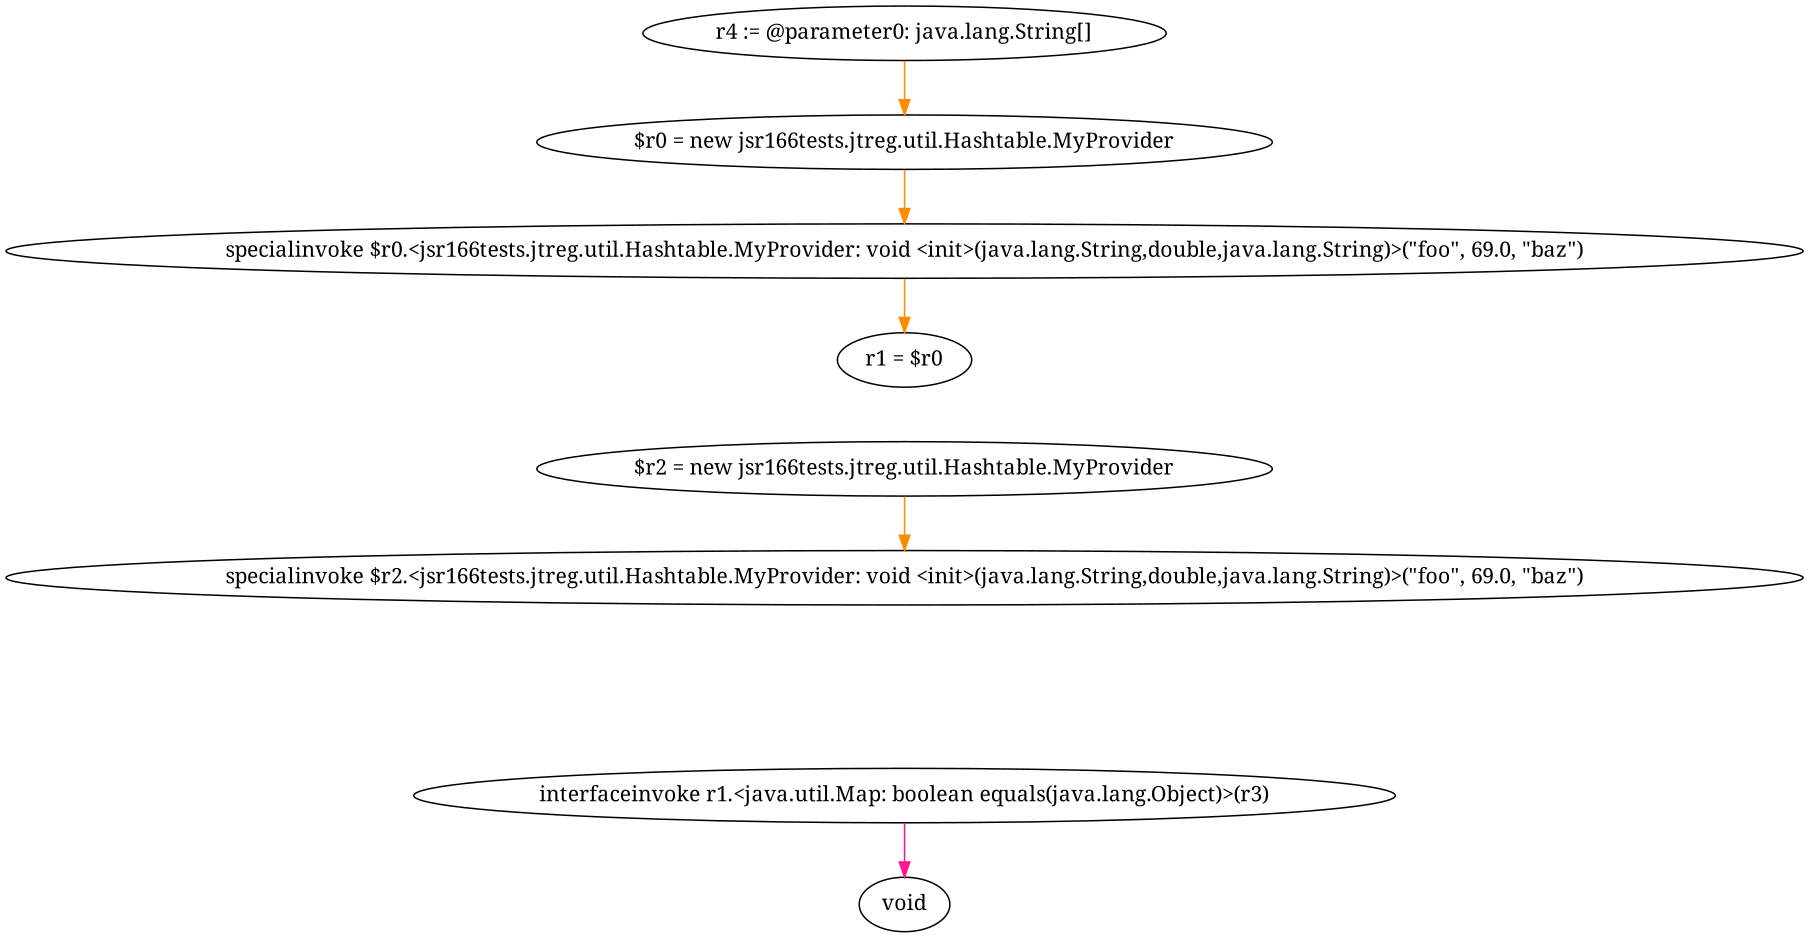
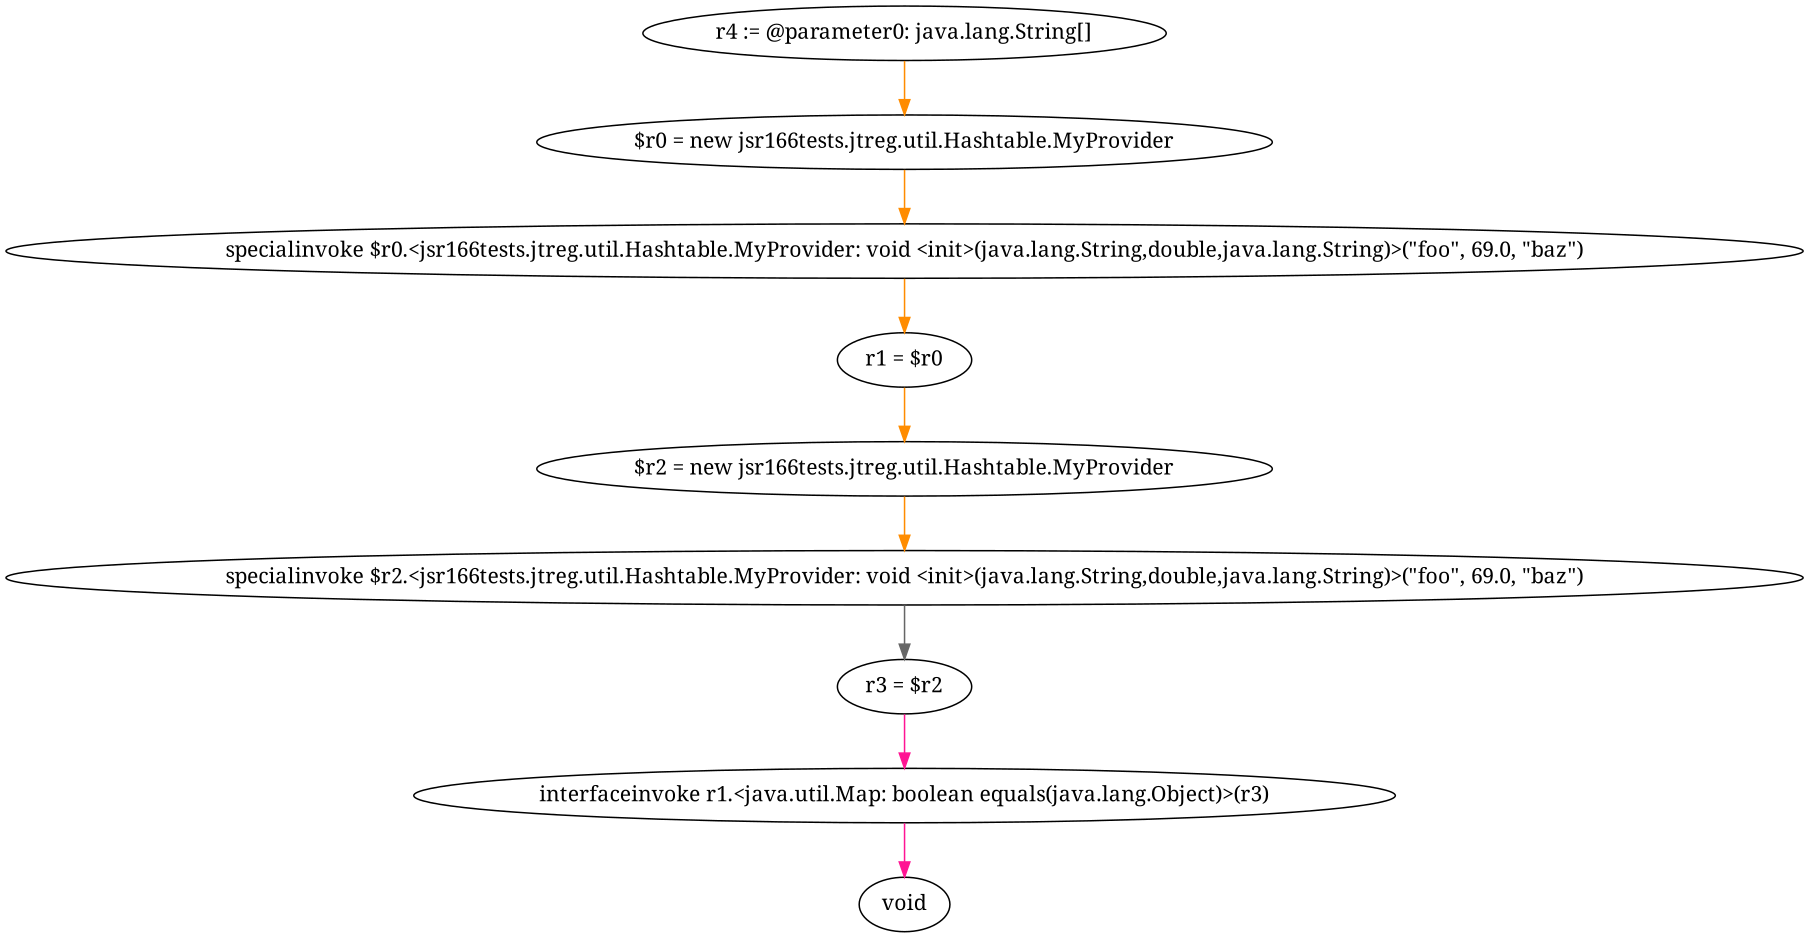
edge "r1 = $r0" -> "$r2 = new jsr166tests.jtreg.util.Hashtable.MyProvider": added
node "r3 = $r2": added
